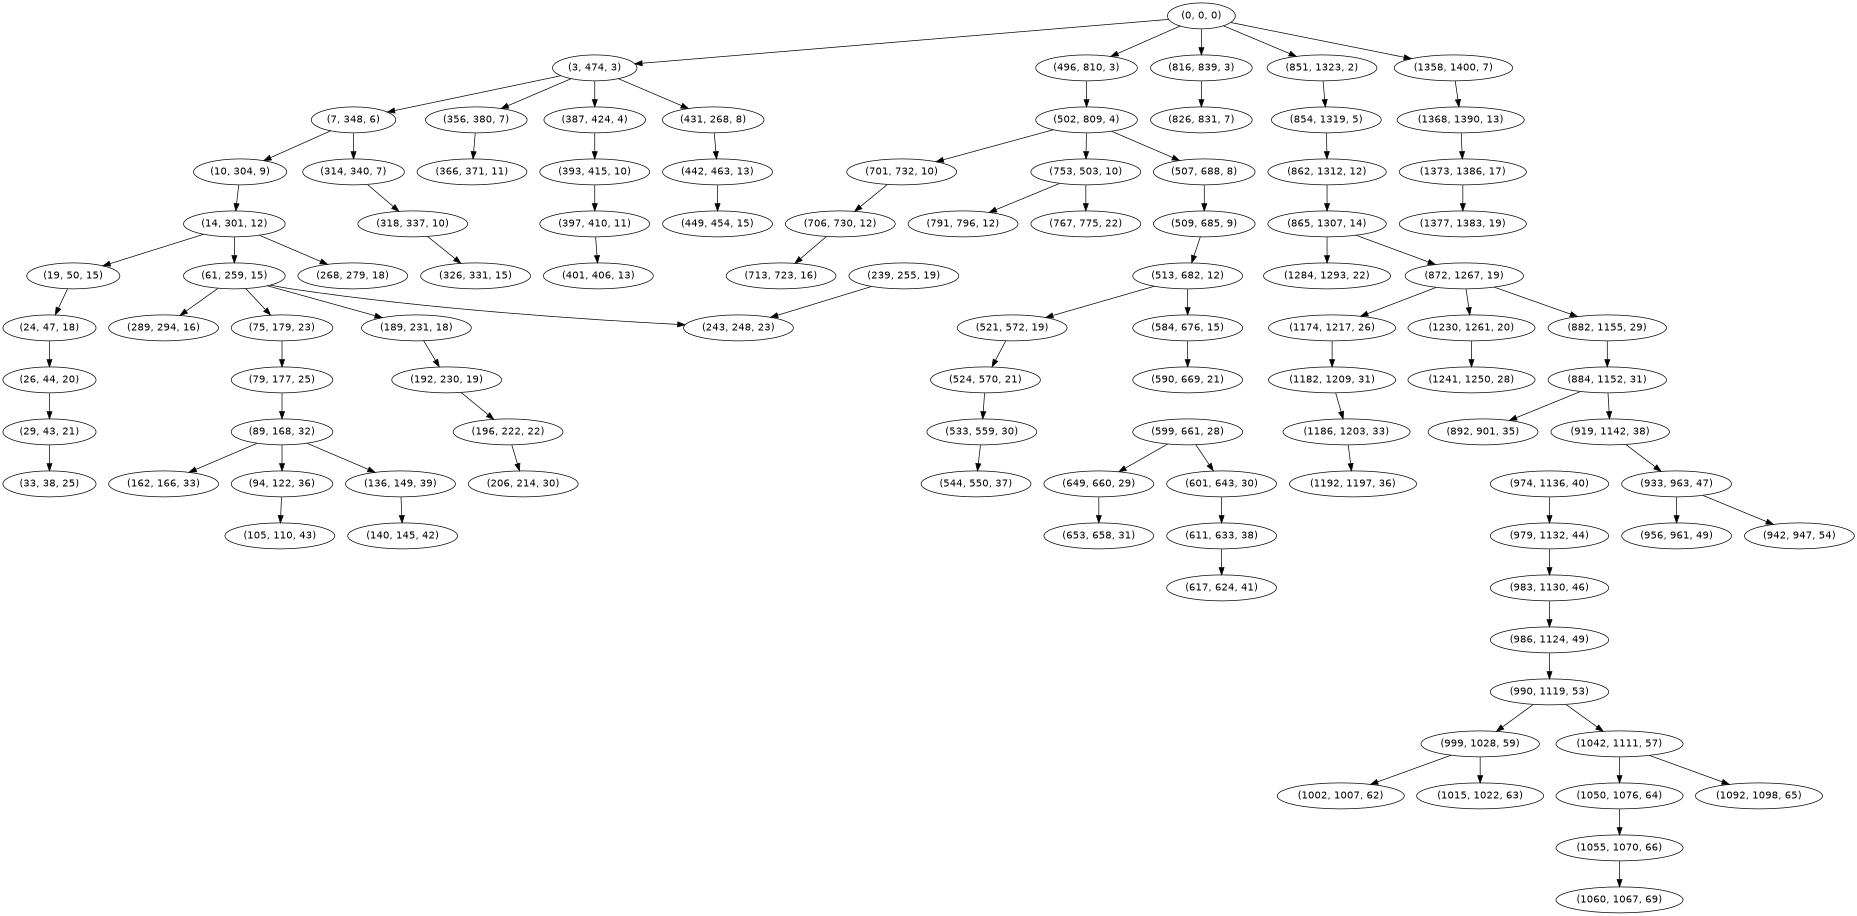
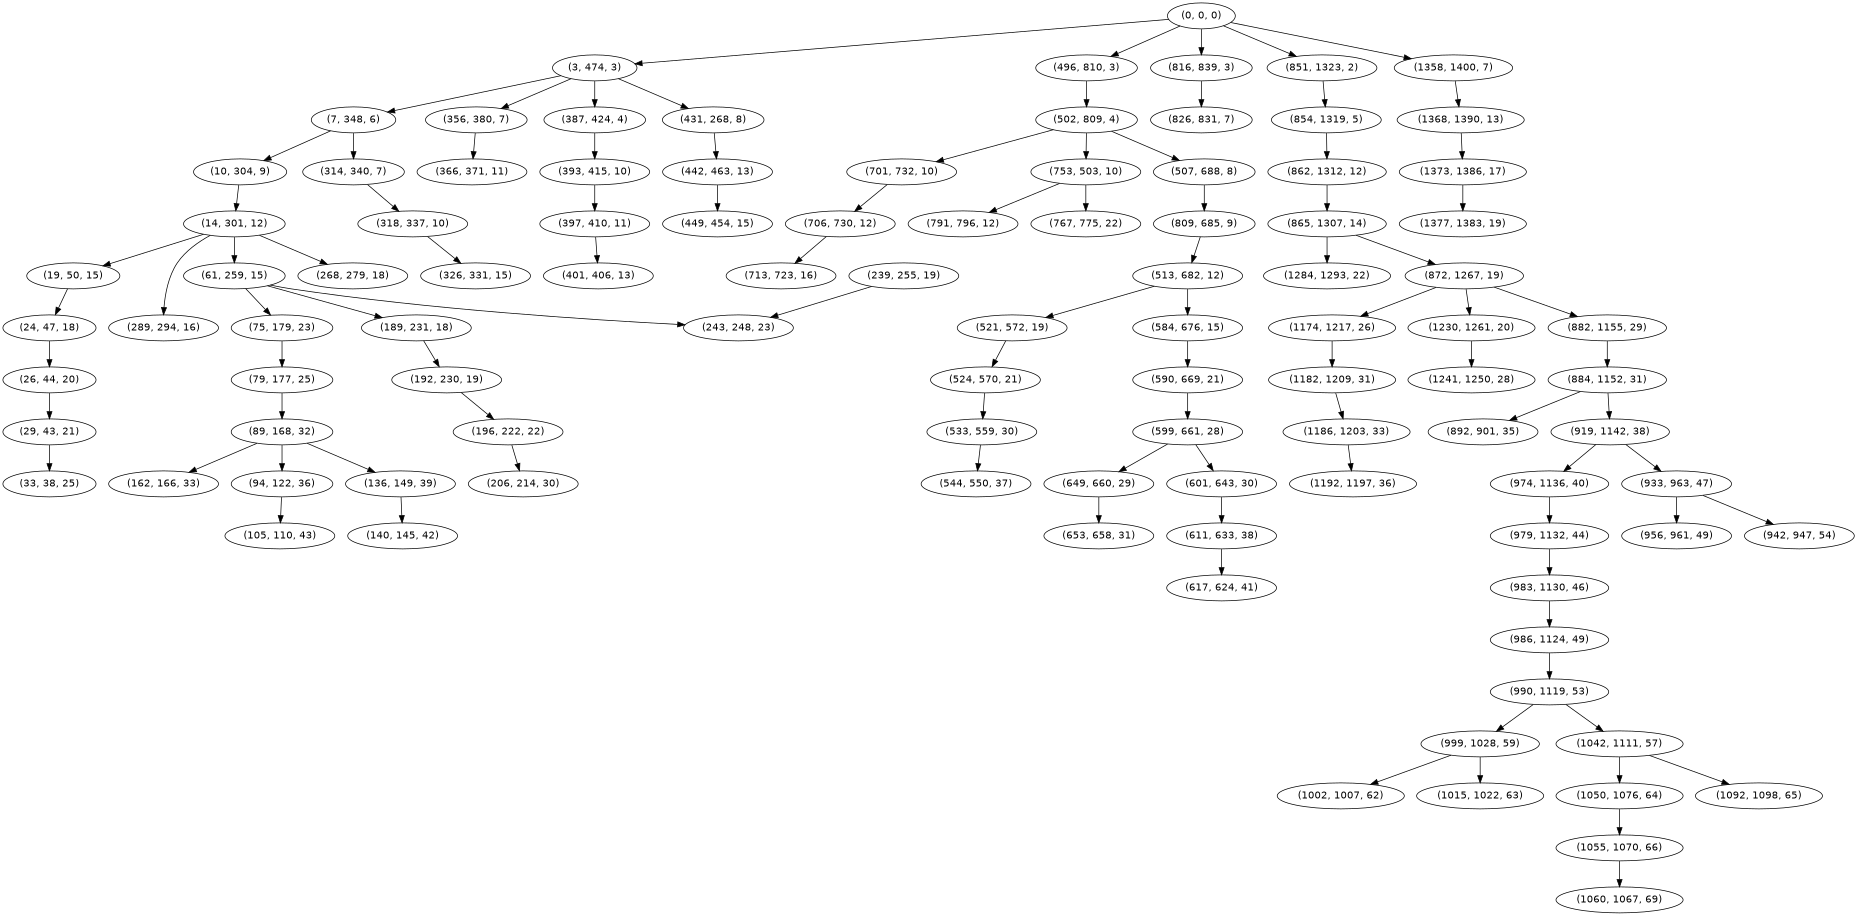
node "(509, 685, 9)": label "(509, 685, 9)" -> "(809, 685, 9)"
edge "(61, 259, 15)" -> "(289, 294, 16)": now "(14, 301, 12)" -> "(289, 294, 16)"
edge "(590, 669, 21)" -> "(599, 661, 28)": added
edge "(919, 1142, 38)" -> "(974, 1136, 40)": added
